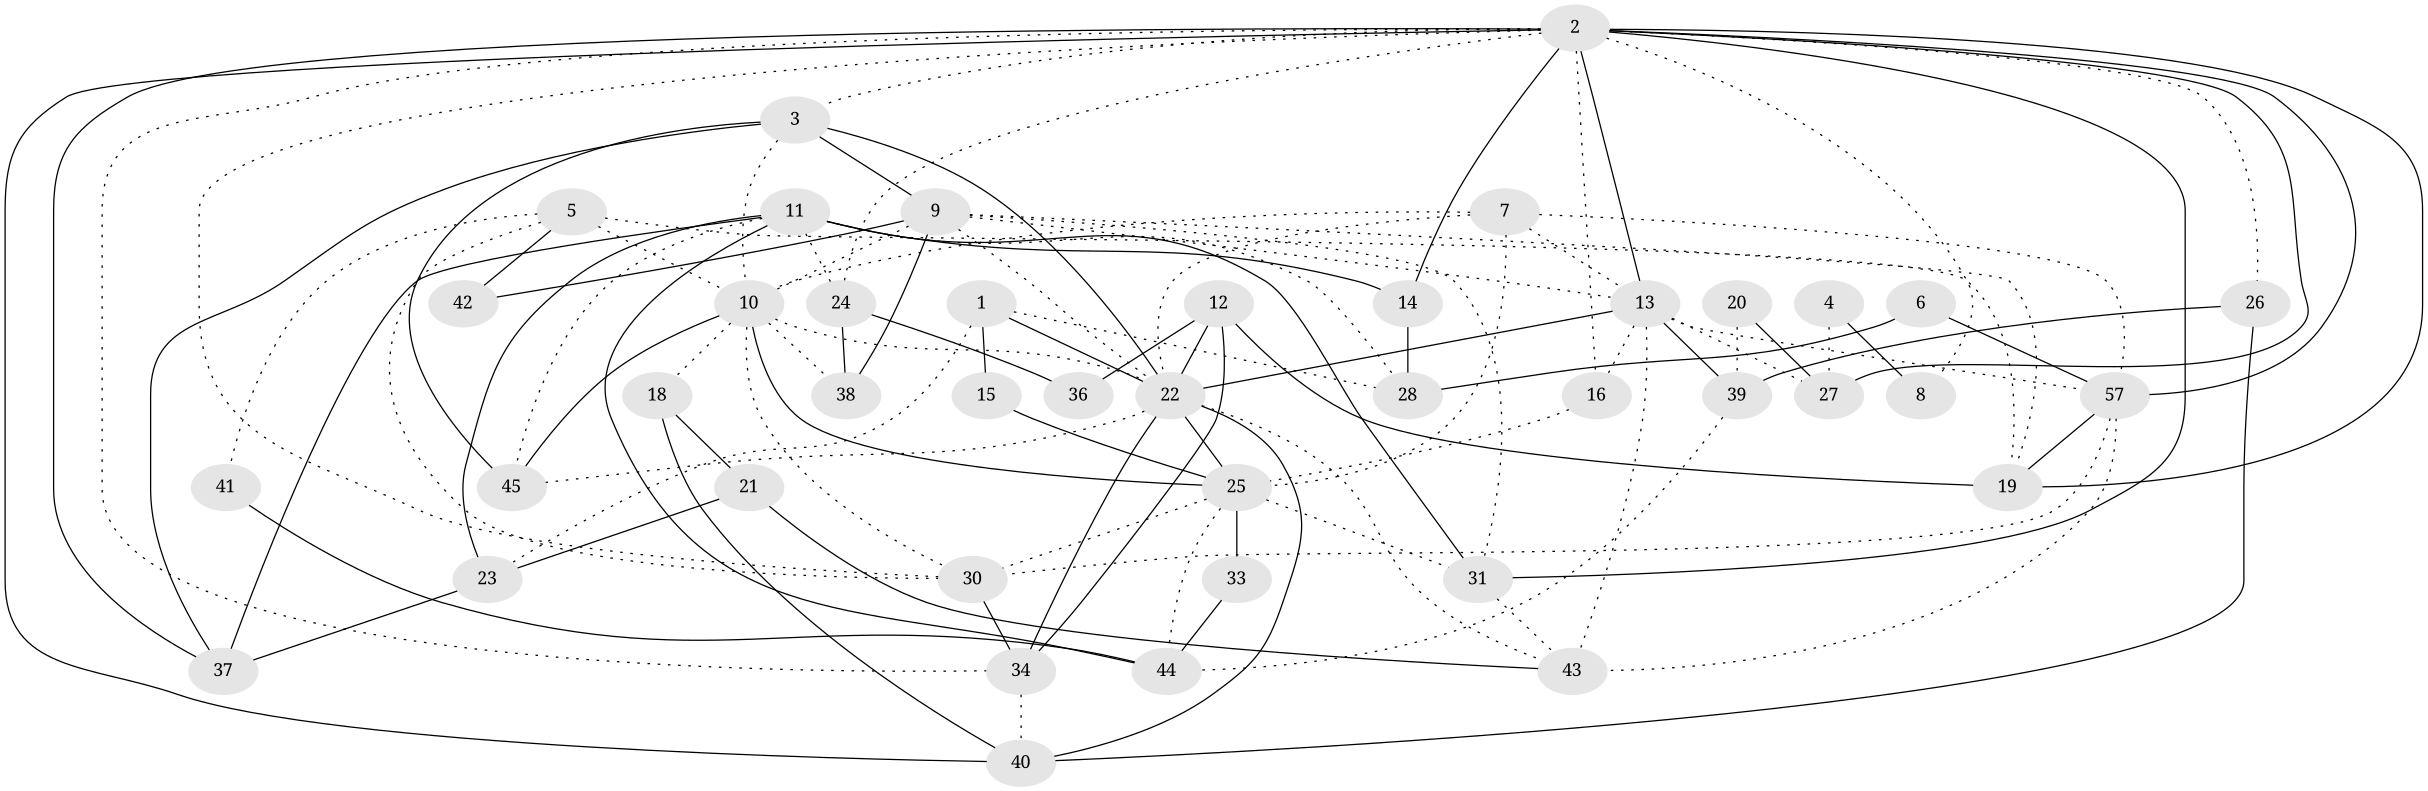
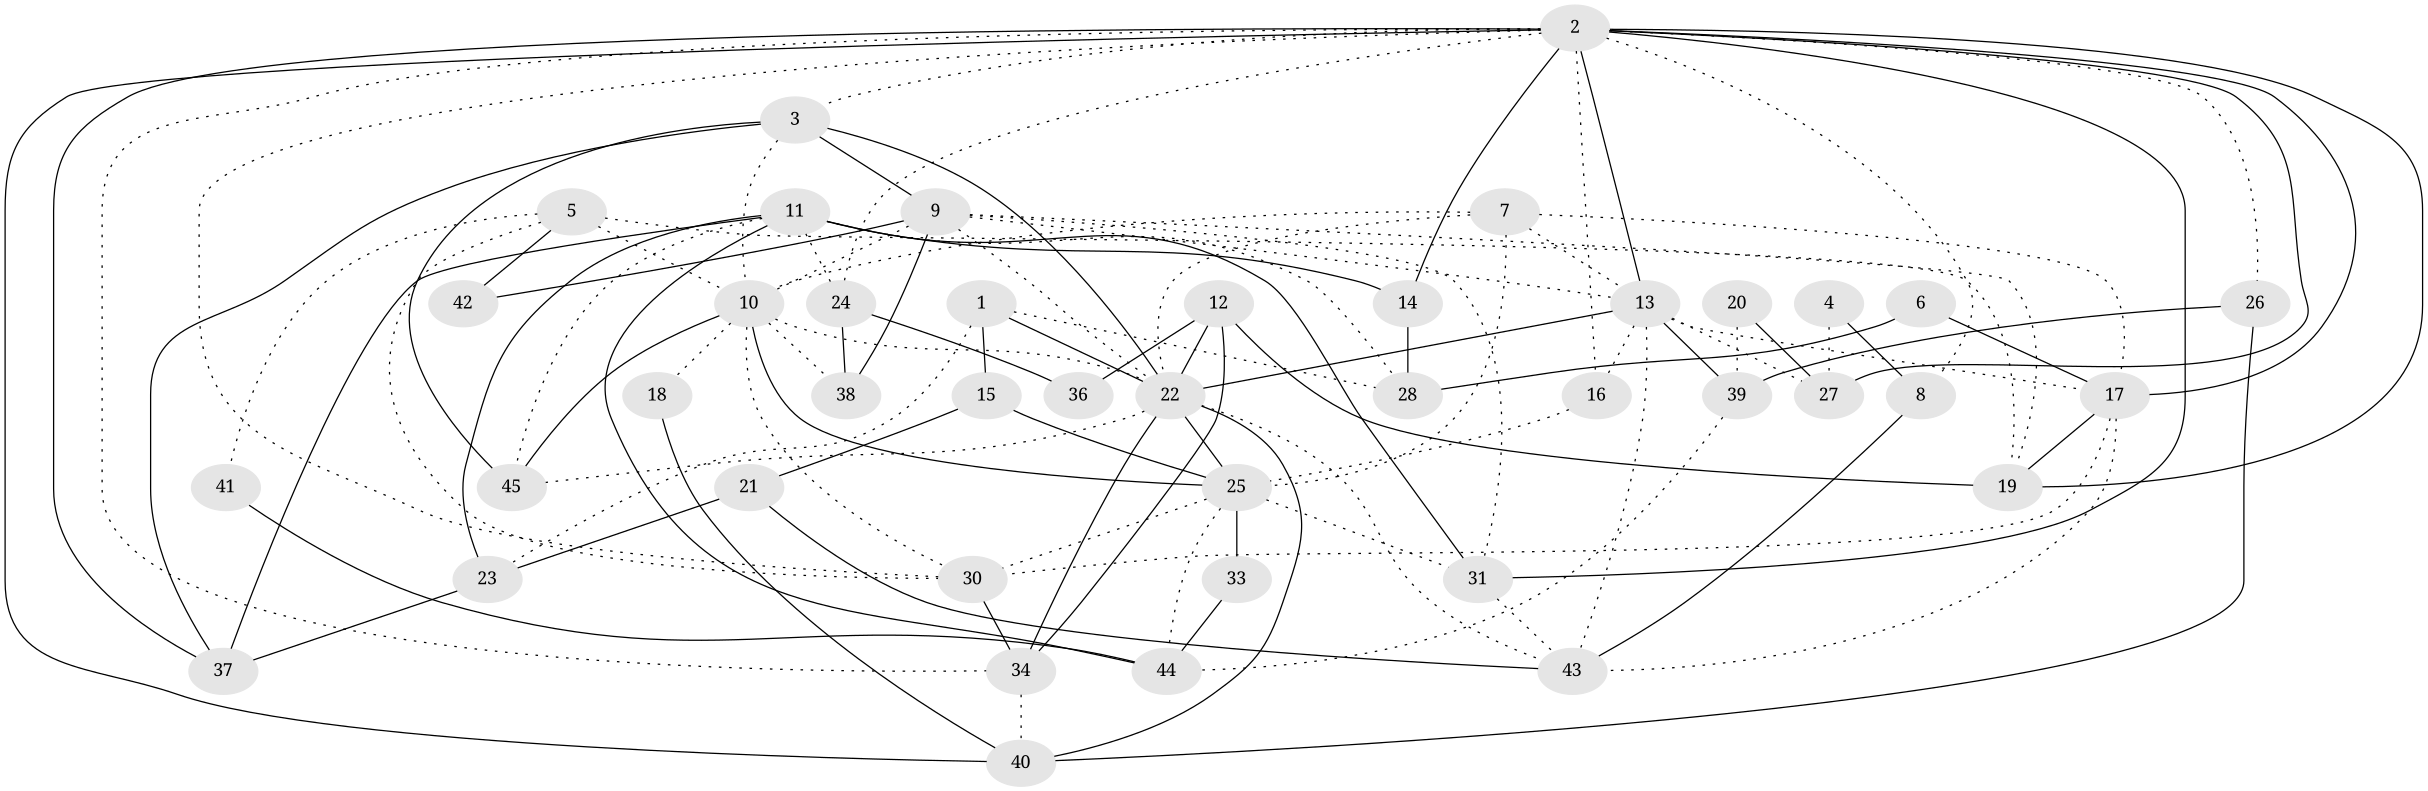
node "57": label "57" -> "17"
edge "18" -- "21": now "15" -- "21"
edge "8" -- "43": added
